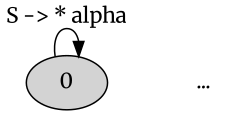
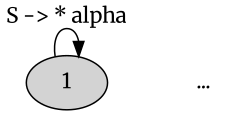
node "0": label "0" -> "1"
